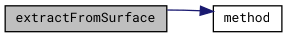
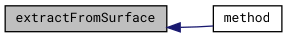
edge "extractFromSurface" -> "method": reversed
